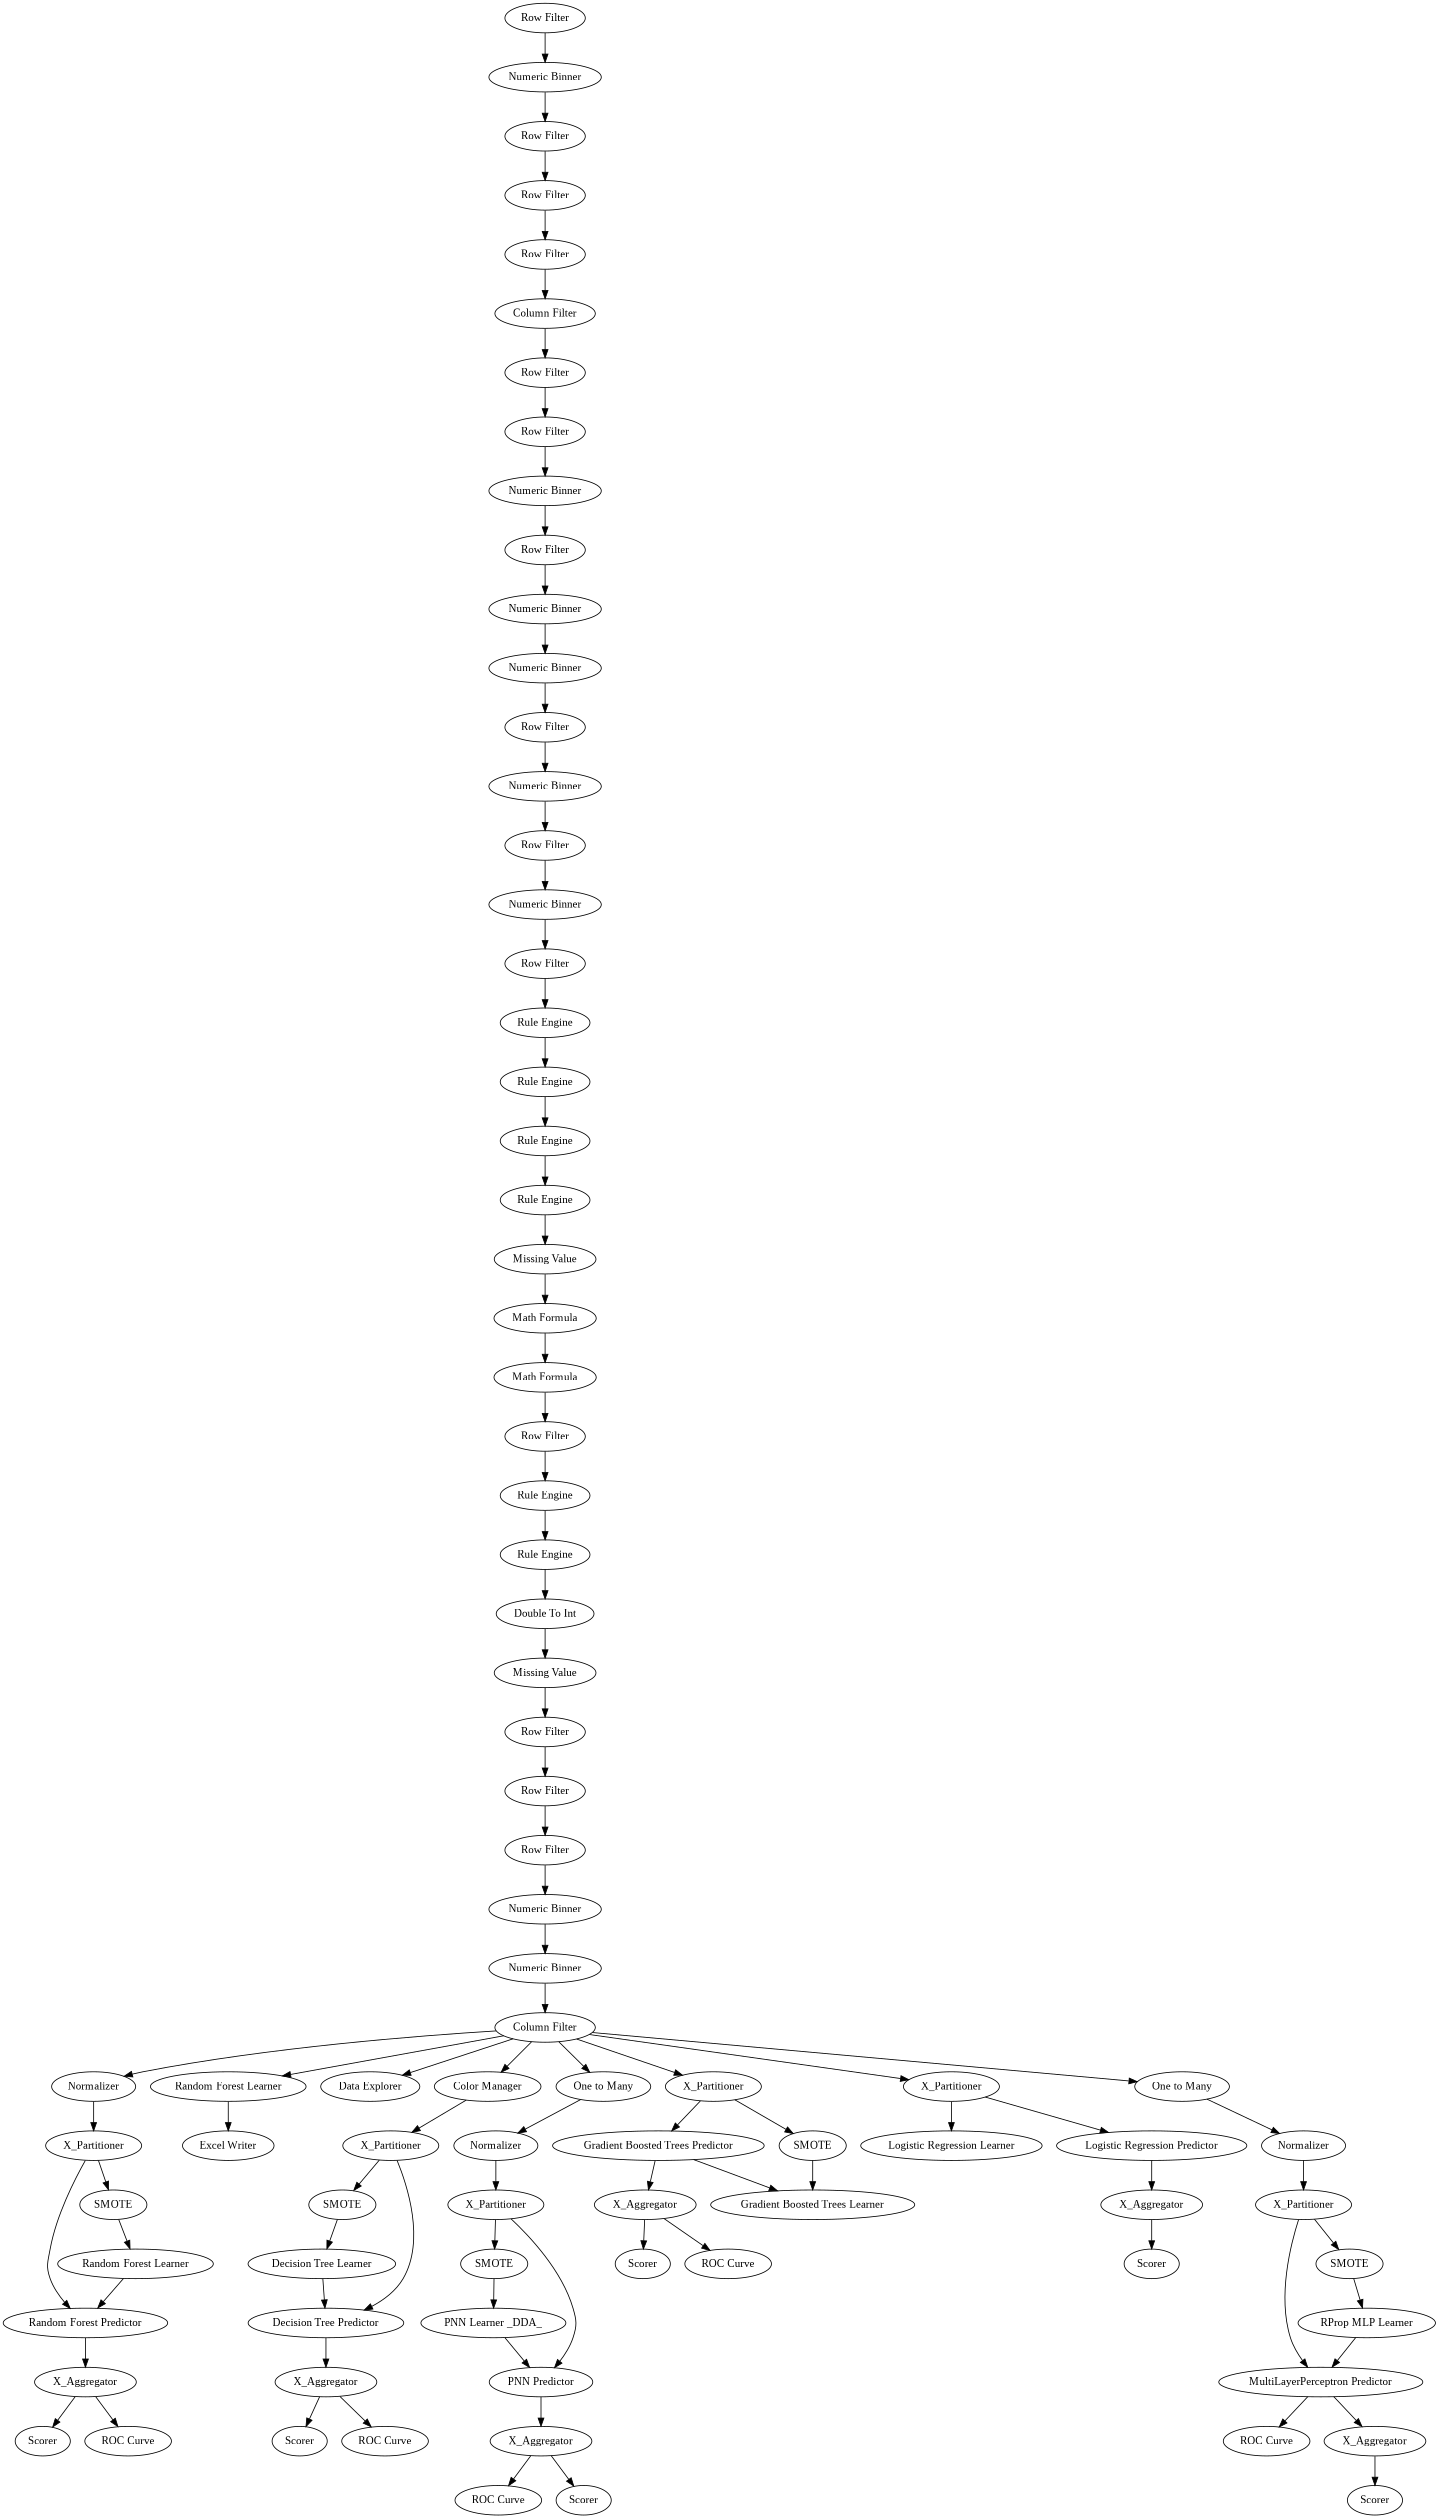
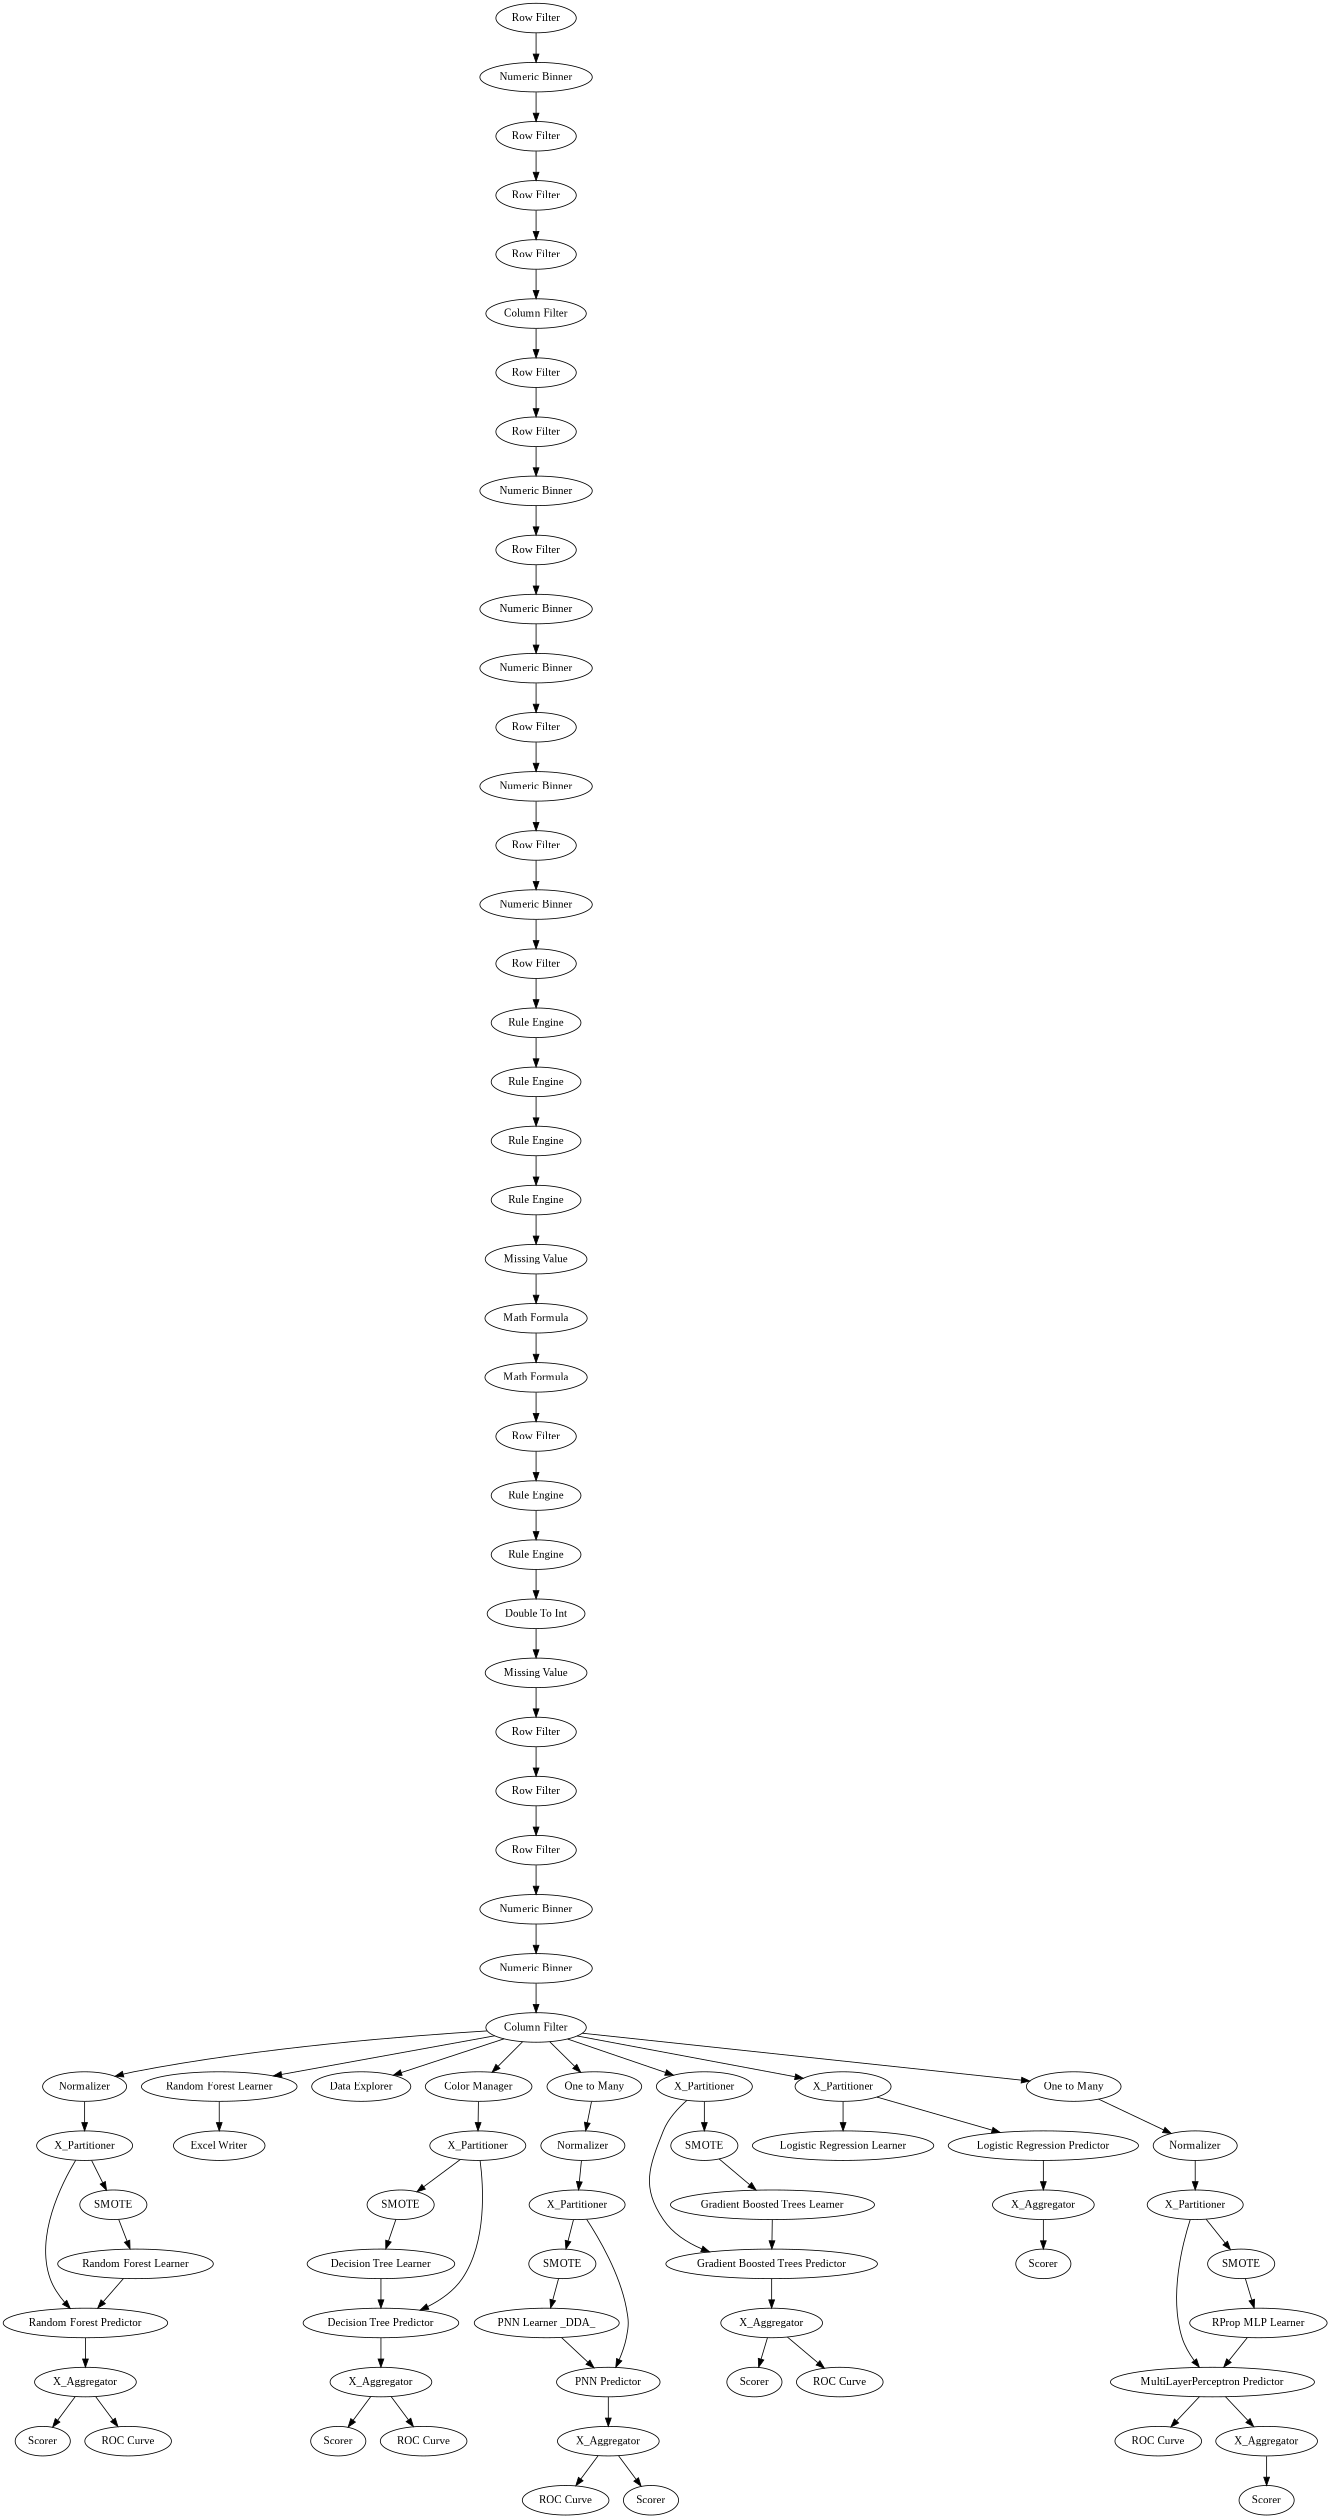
edge "Gradient Boosted Trees Predictor" -> "Gradient Boosted Trees Learner": reversed
